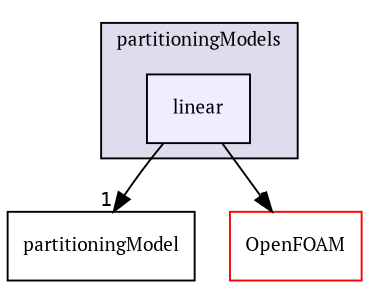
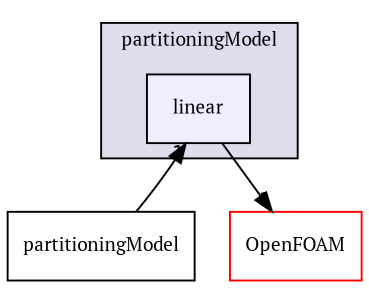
cluster "partitioningModels": label "partitioningModels" -> "partitioningModel"
edge "linear" -> "partitioningModel": reversed
